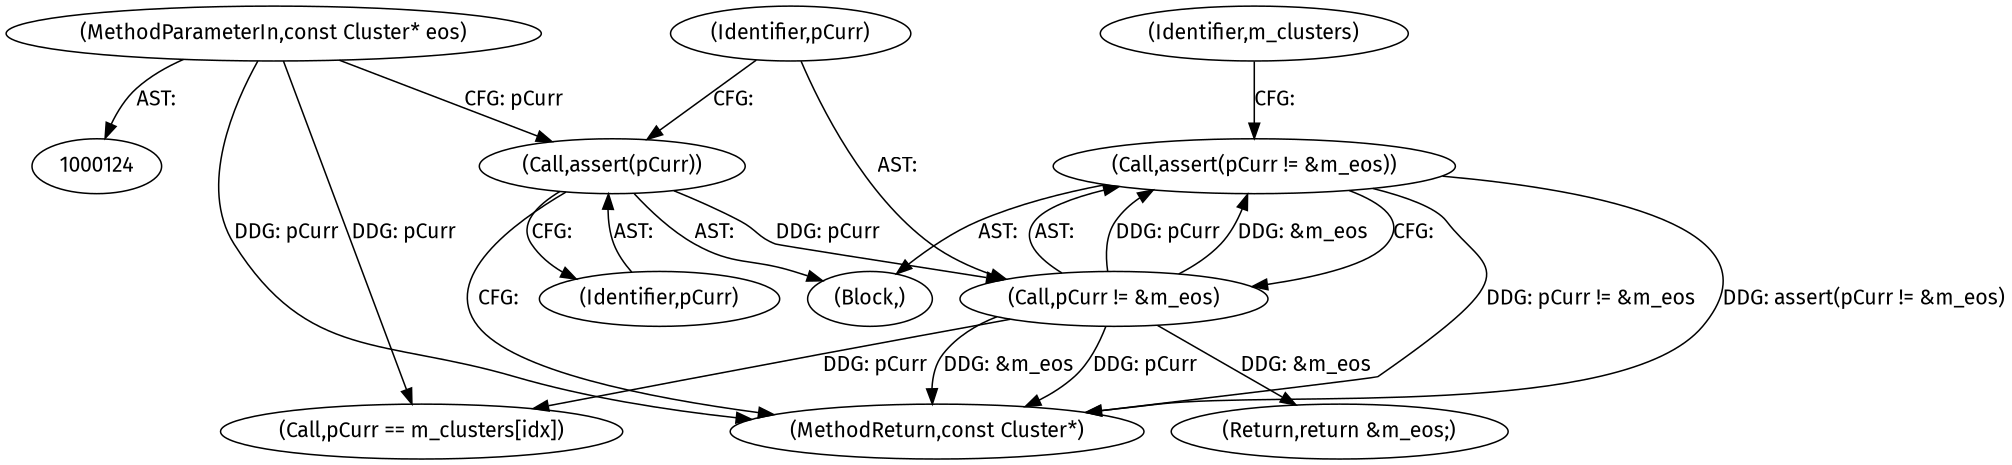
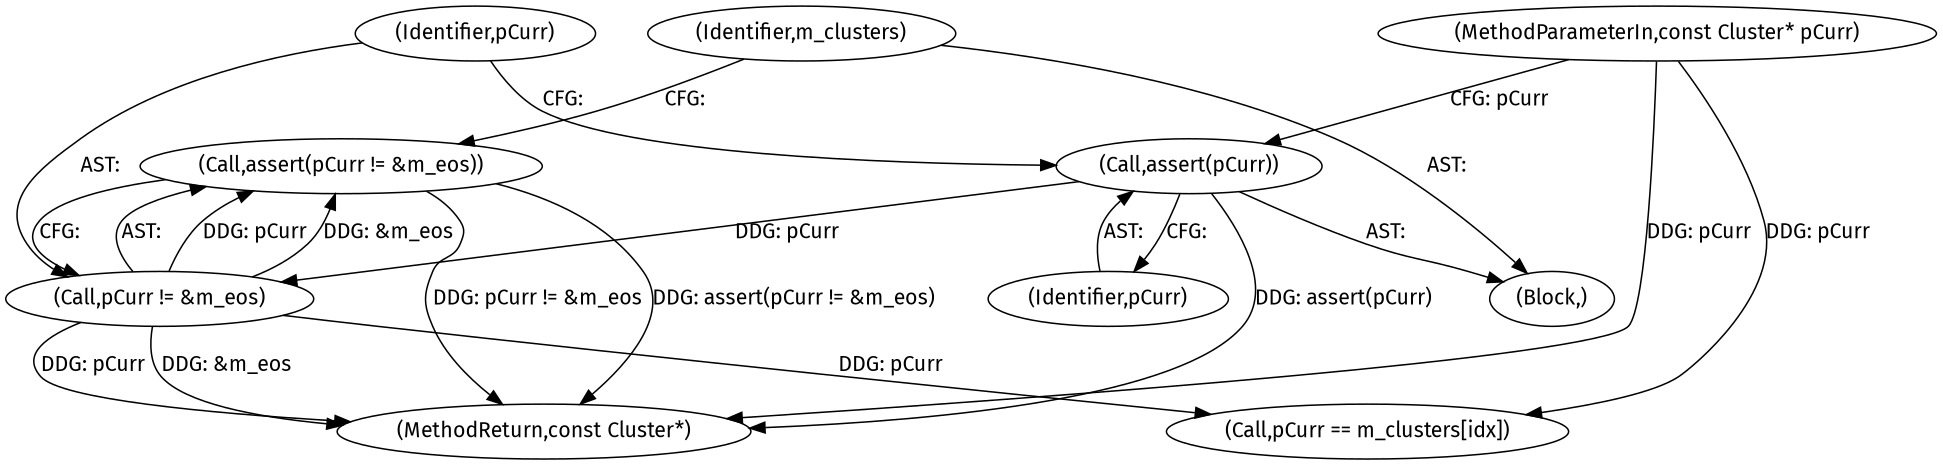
node "(MethodParameterIn,const Cluster* eos)": label "(MethodParameterIn,const Cluster* eos)" -> "(MethodParameterIn,const Cluster* pCurr)"
node "1000124": removed
edge "(Call,assert(pCurr != &m_eos))" -> "(Block,)": now "(Identifier,m_clusters)" -> "(Block,)"
edge "(Call,assert(pCurr))" -> "(MethodReturn,const Cluster*)": label "CFG: " -> "DDG: assert(pCurr)"
node "(Return,return &m_eos;)": removed
